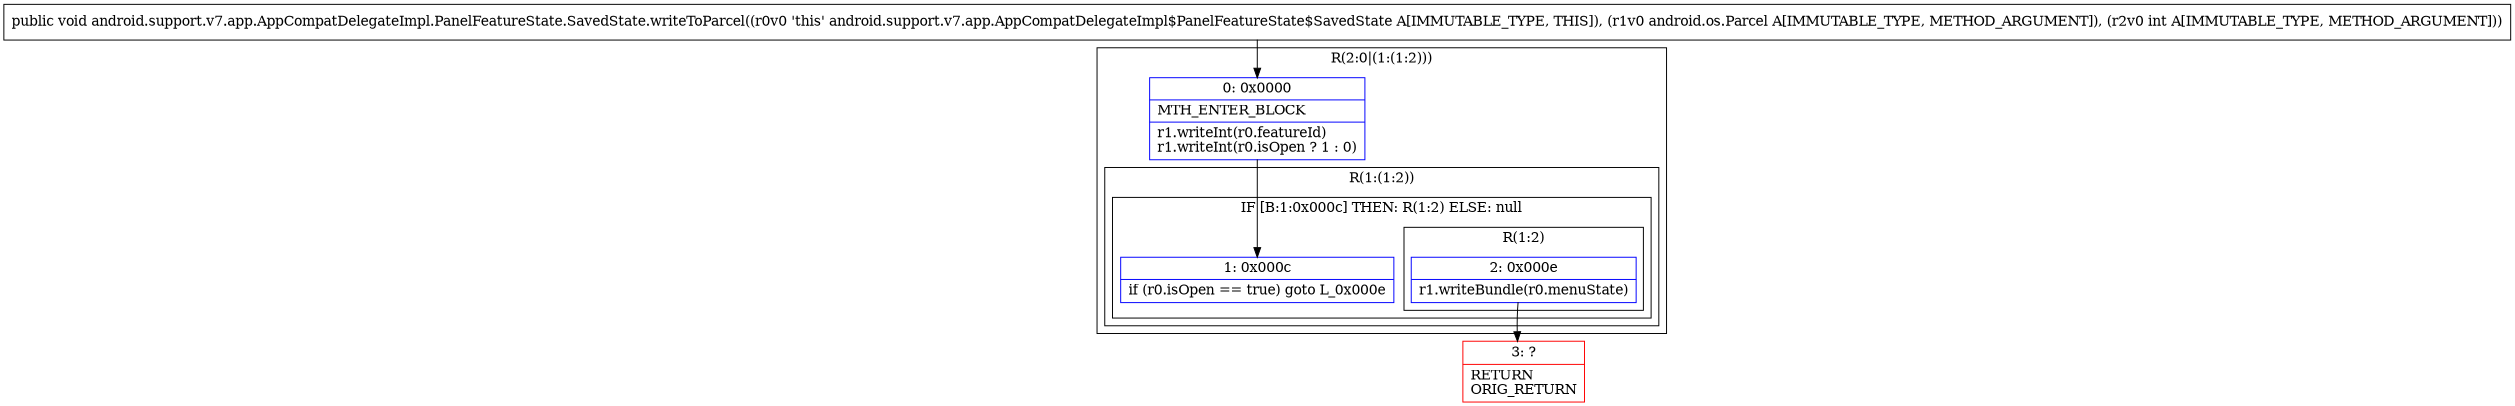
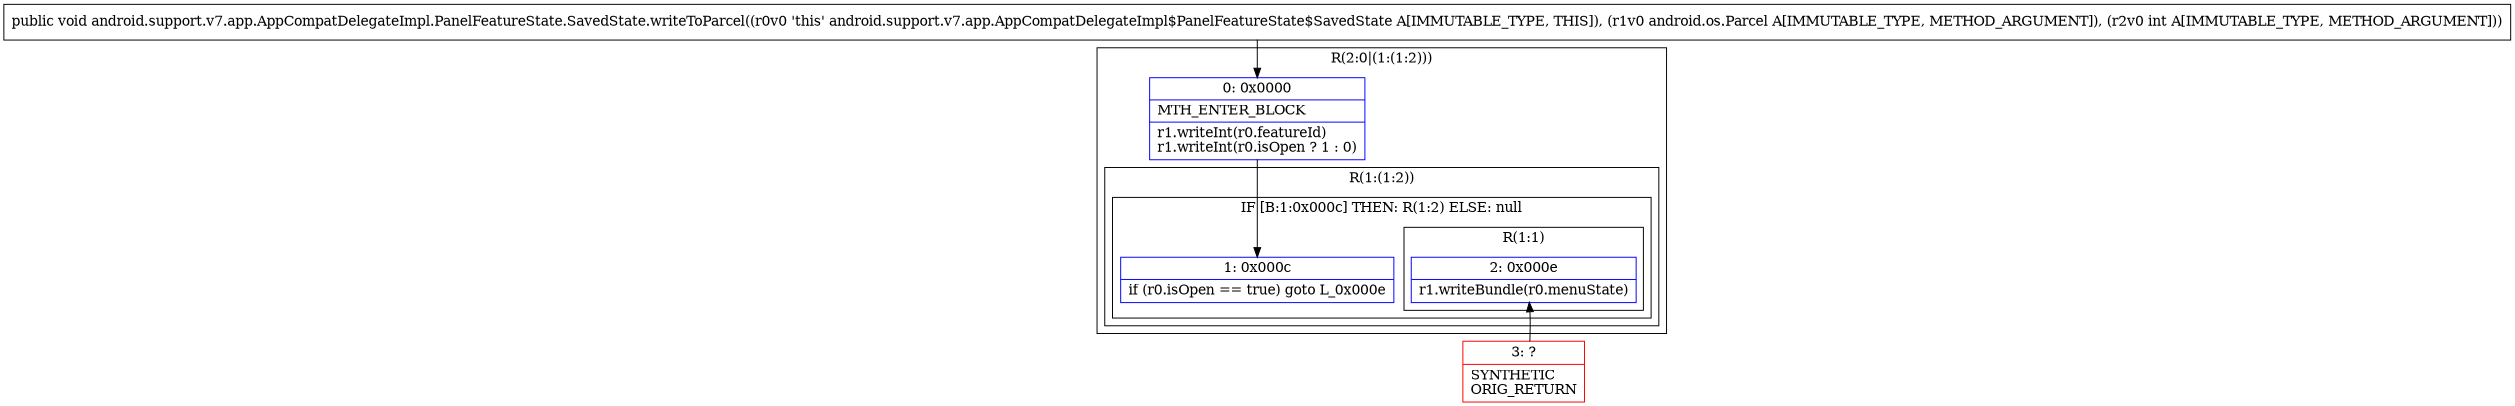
cluster "R(1:2)": label "R(1:2)" -> "R(1:1)"
edge "2: 0x000e" -> "3: ?": reversed
node "3: ?": text "RETURN" -> "SYNTHETIC"
